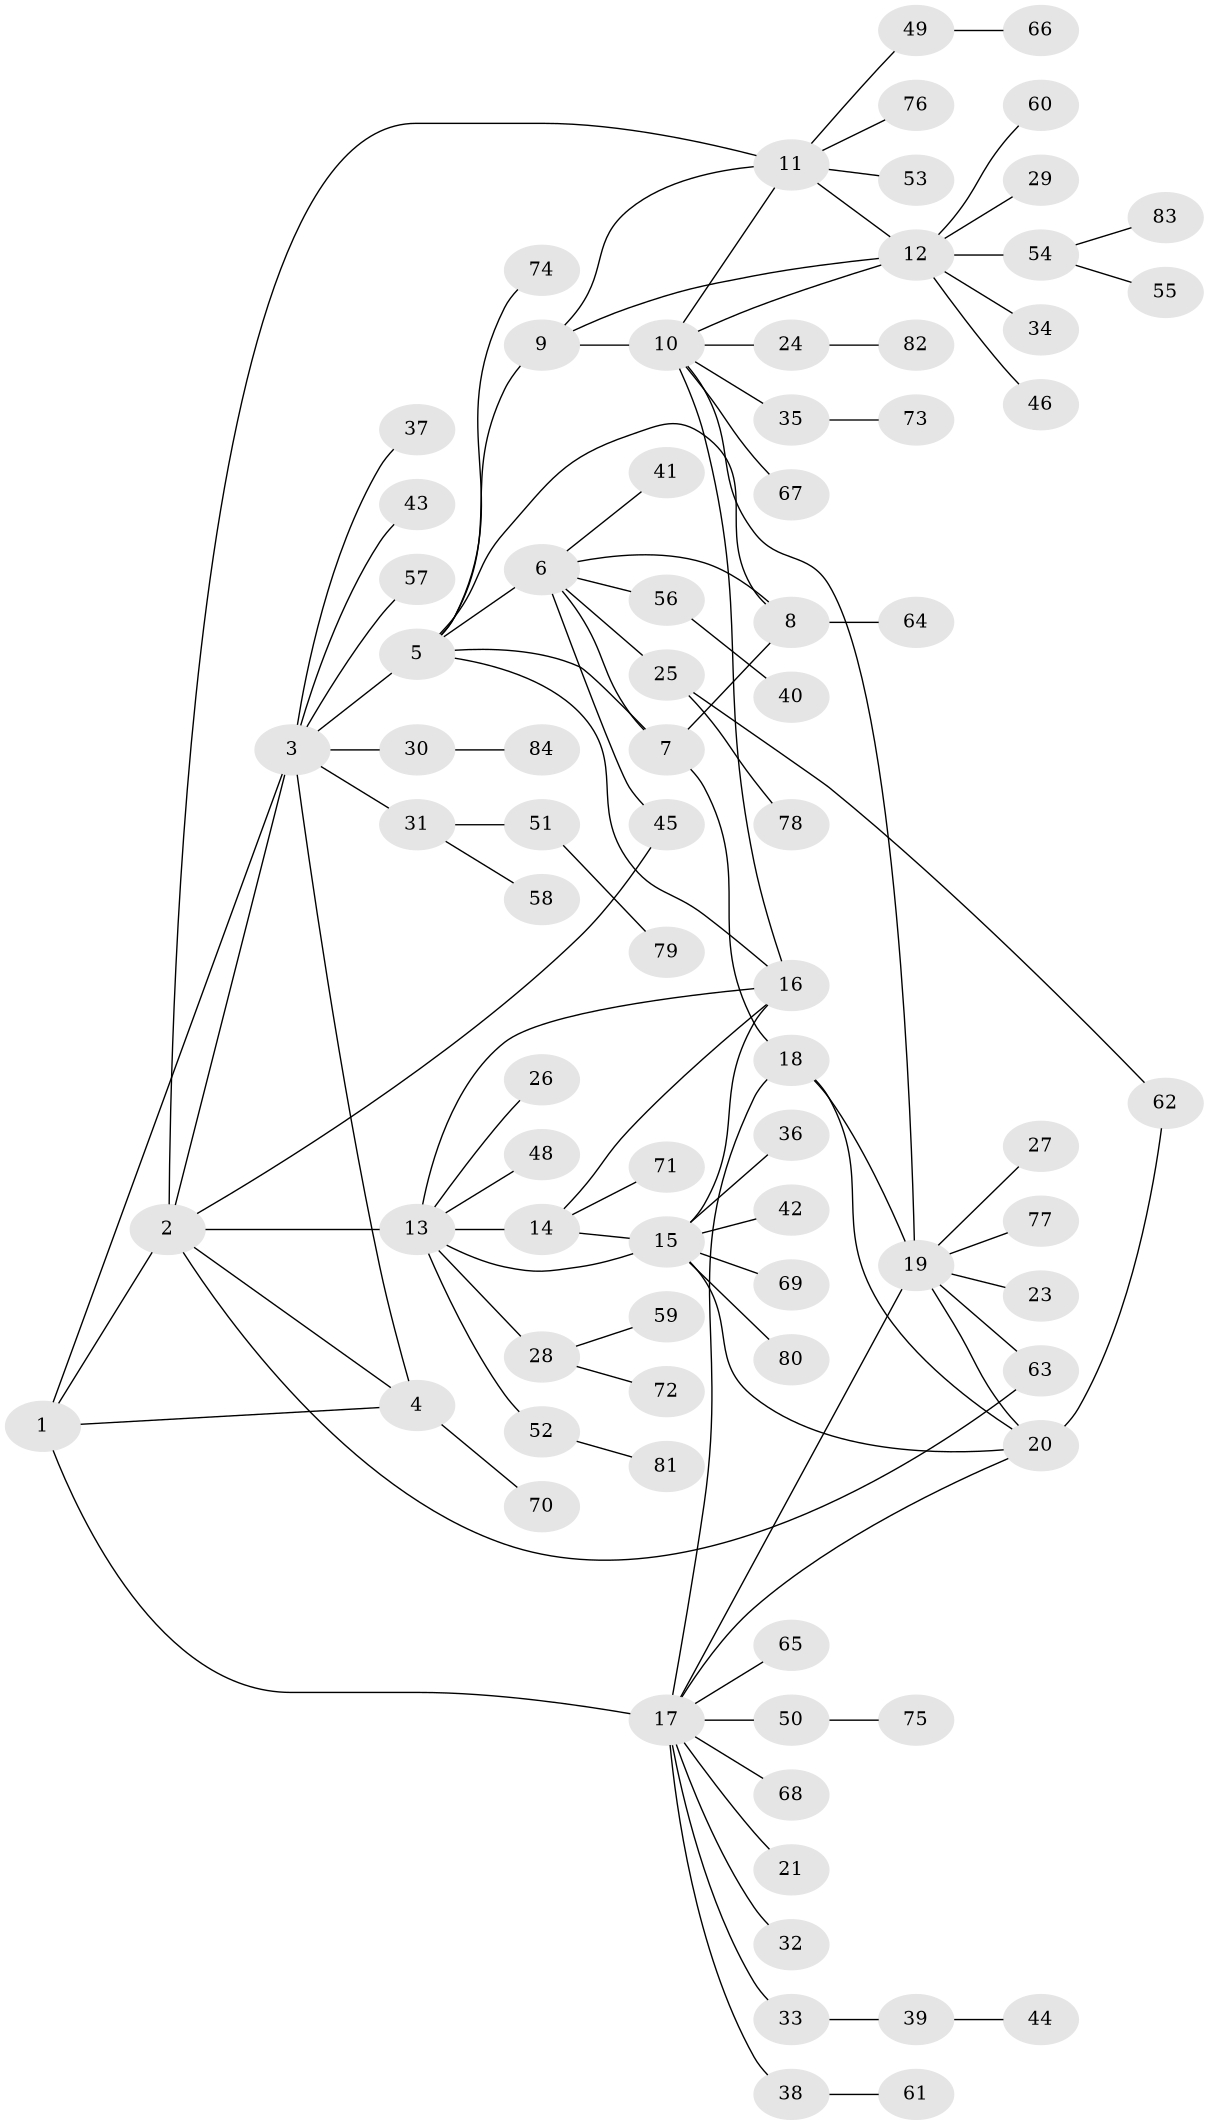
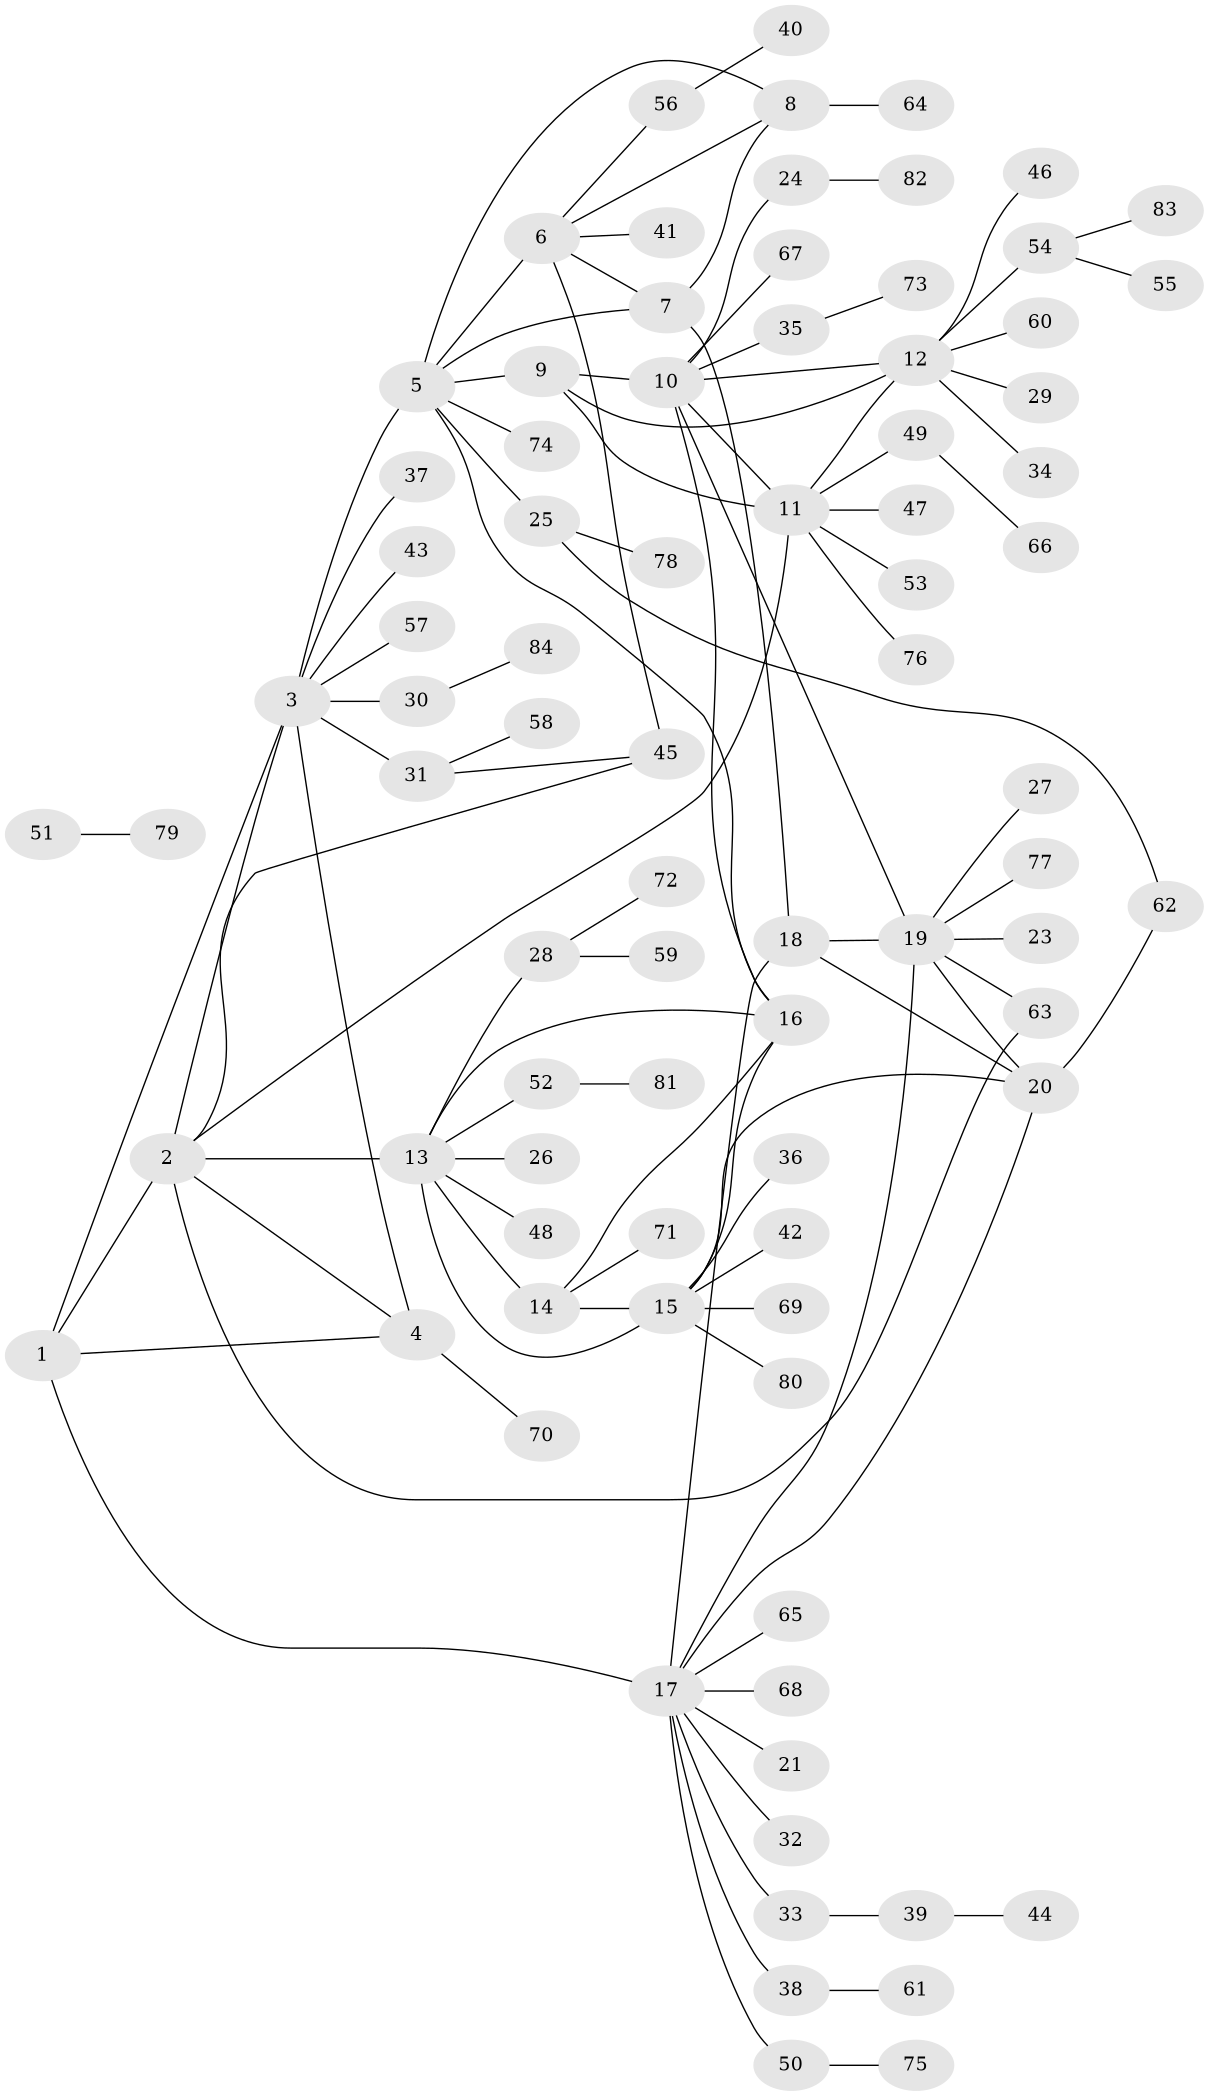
node "47": added
edge "6" -- "25": now "5" -- "25"
edge "31" -- "51": now "31" -- "45"
